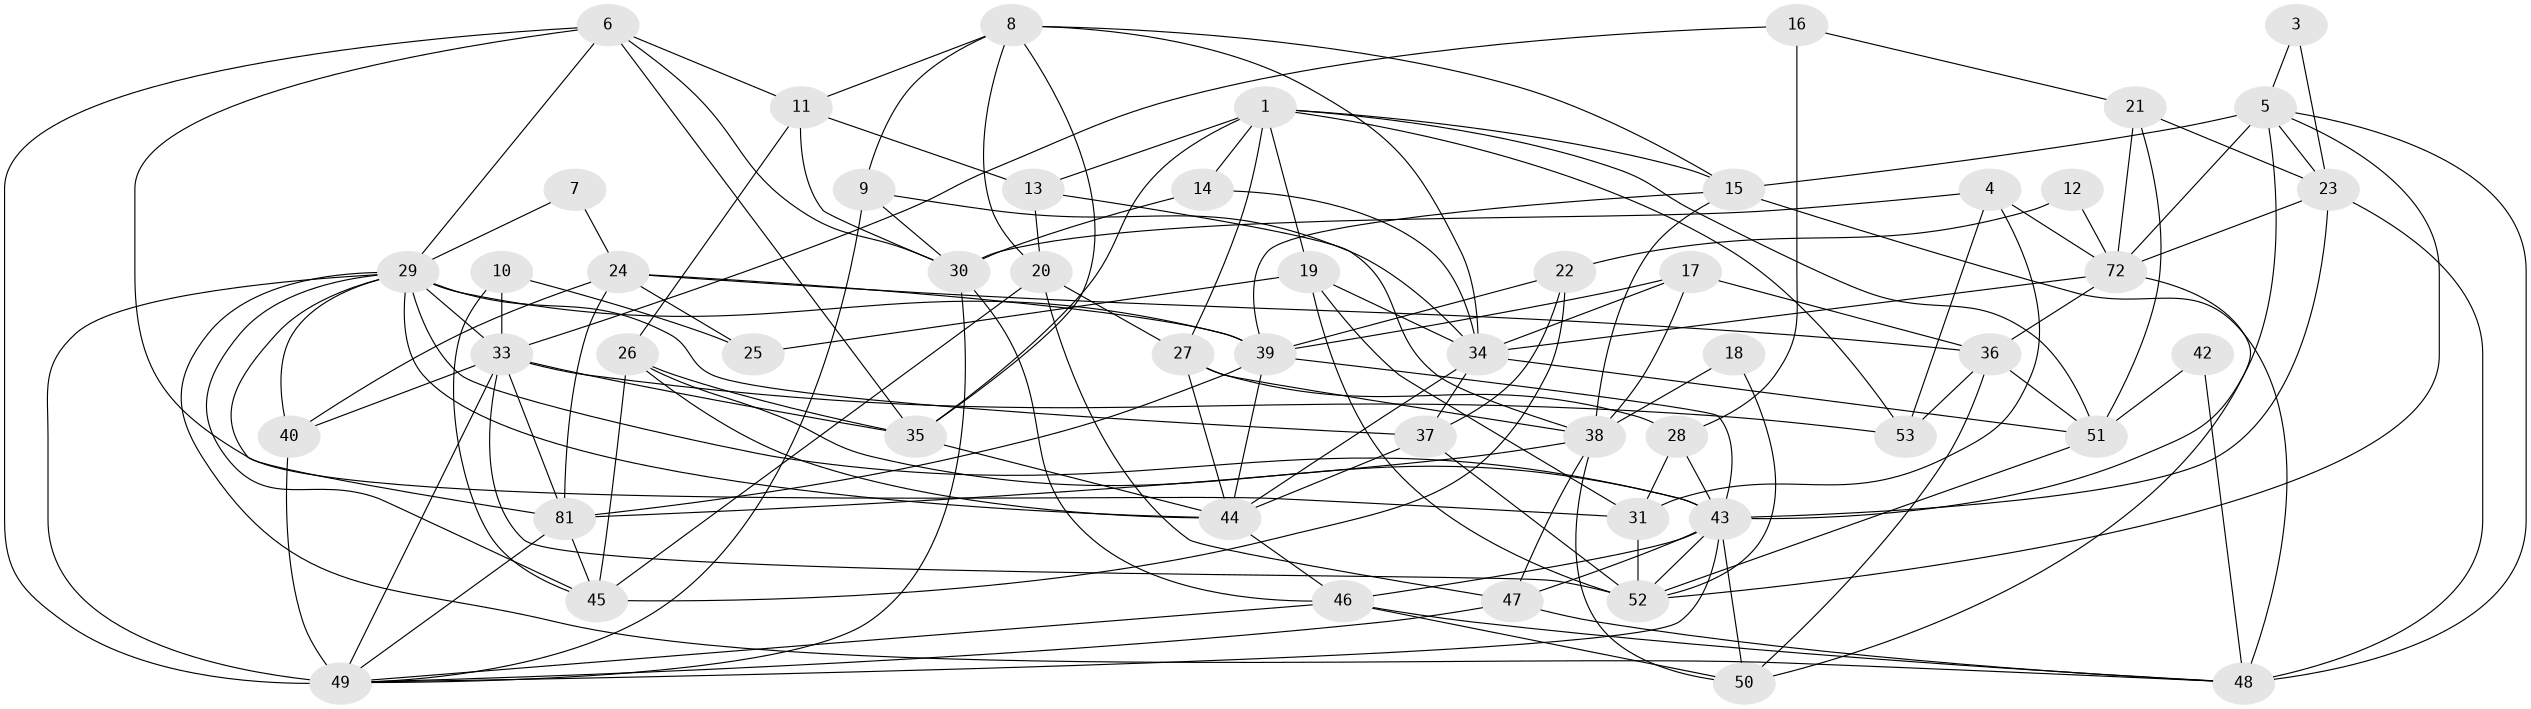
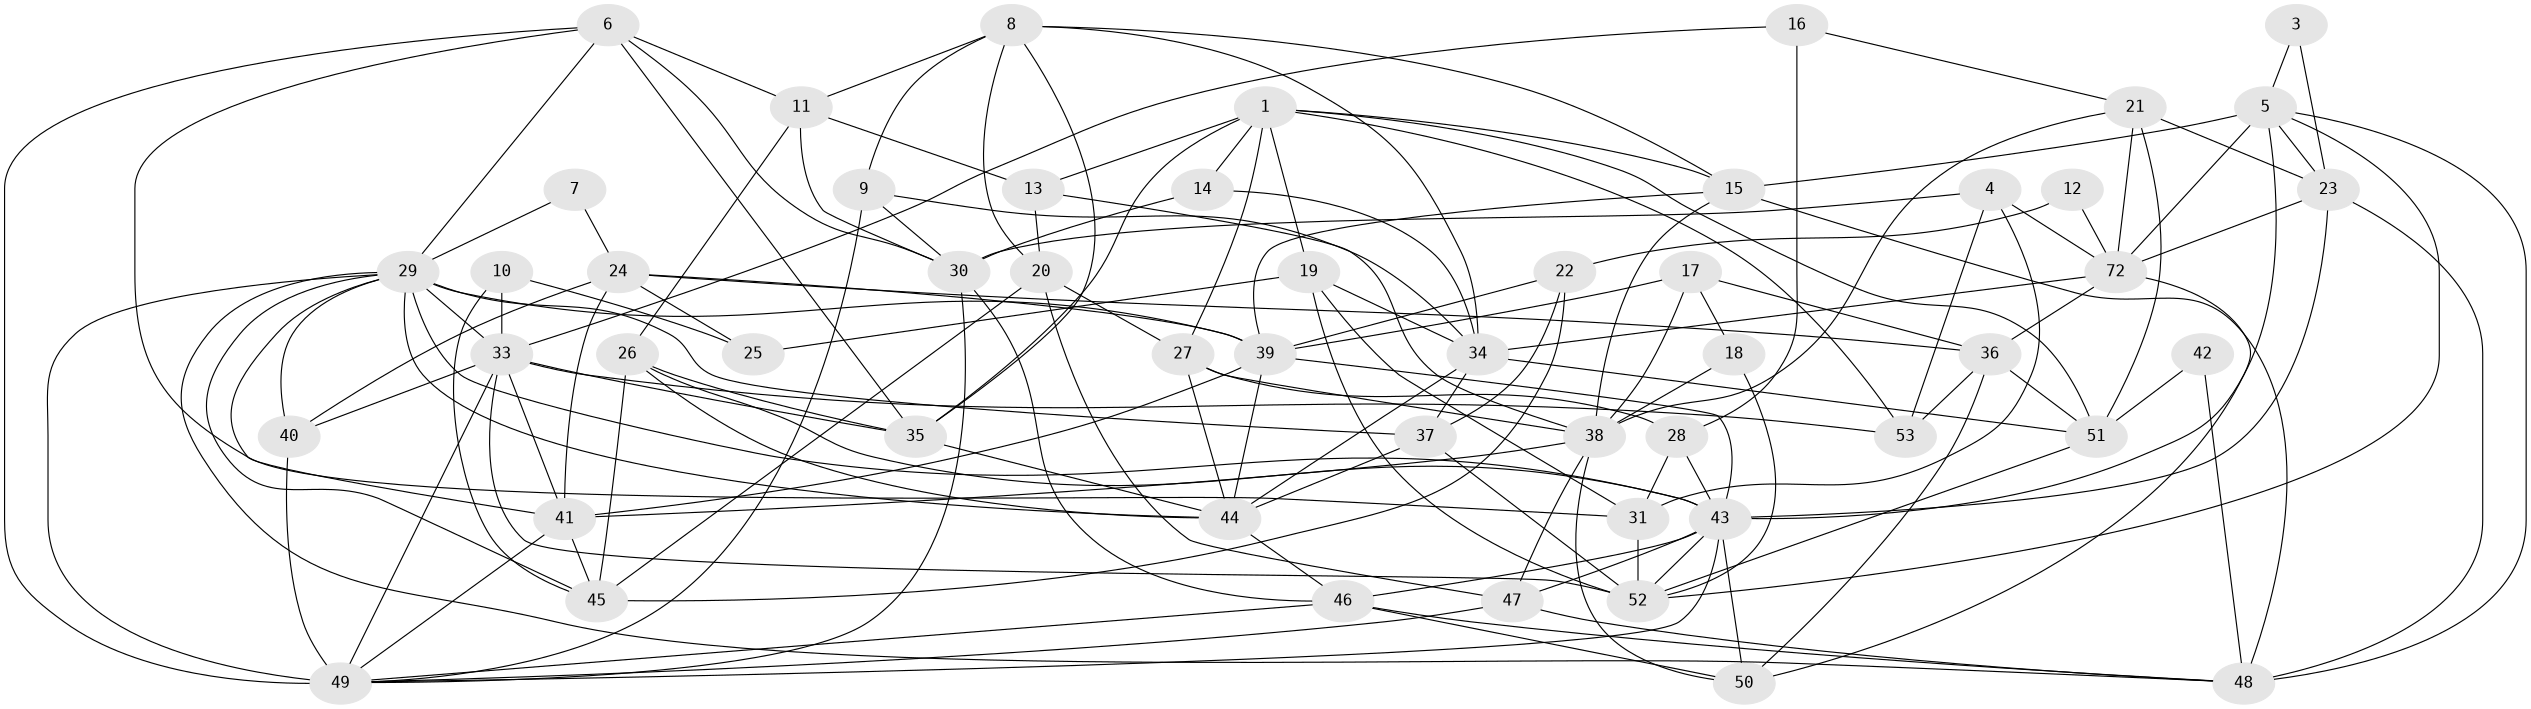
edge "21" -- "38": added
edge "17" -- "34": now "17" -- "18"
node "81": label "81" -> "41"
